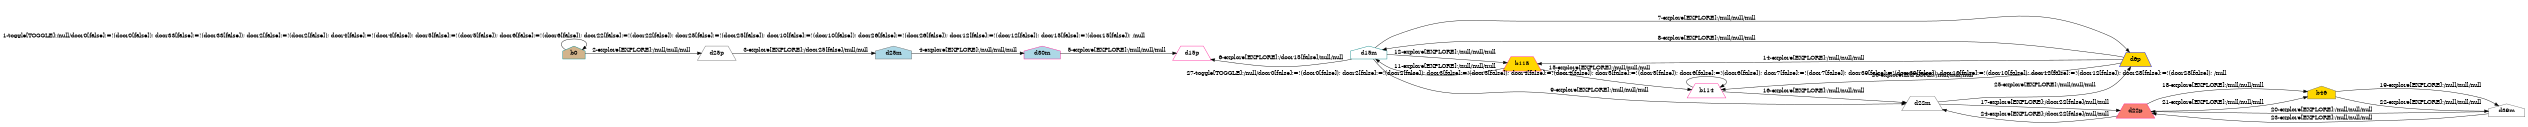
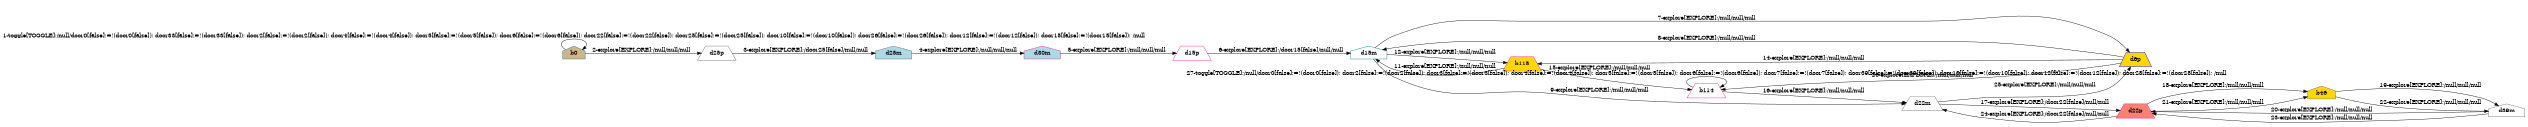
edge "d15m" -> "d15p": reversed
